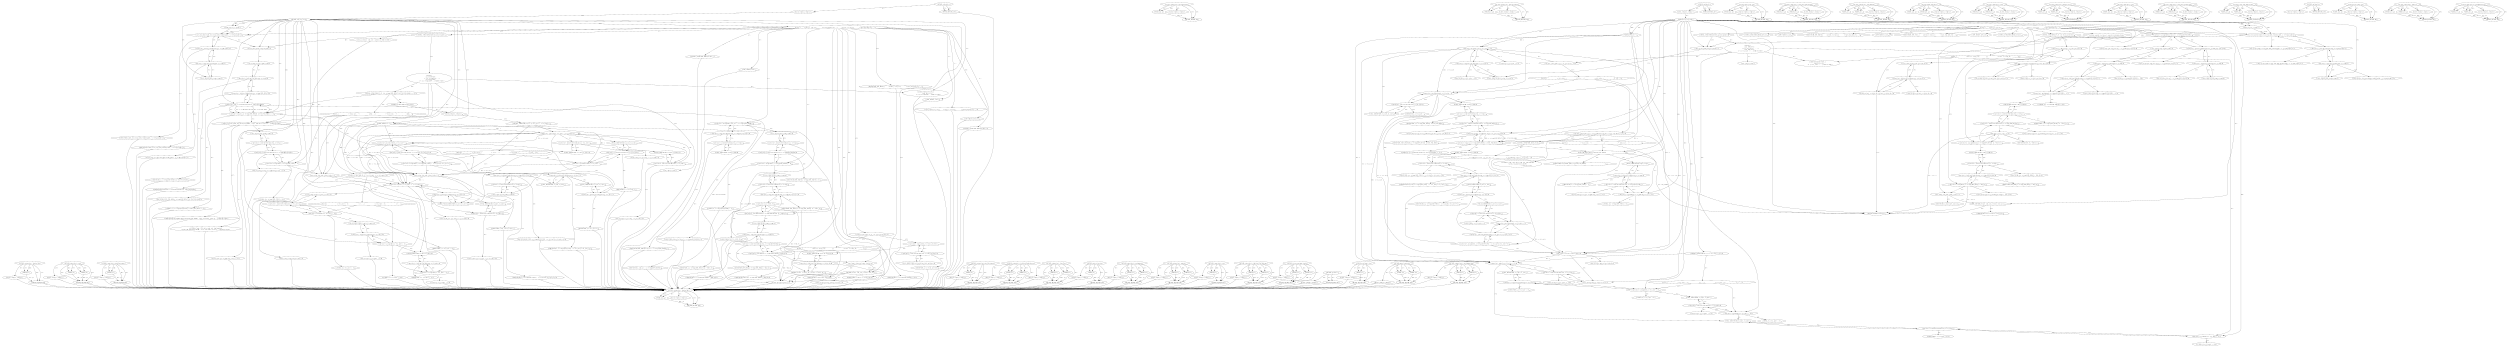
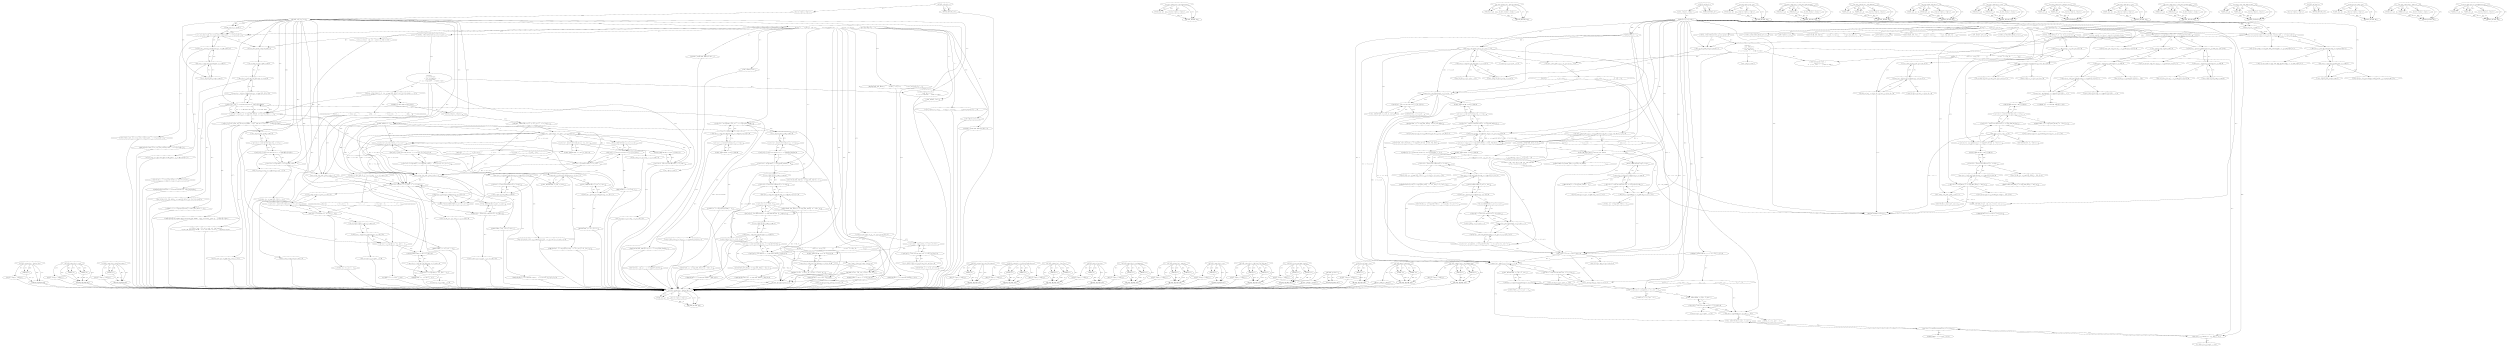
edge "(CONTROL_STRUCTURE,IF,if (s->ti_size > 0))" -> "(<operator>.greaterThan,s->ti_size > 0)": reversed
